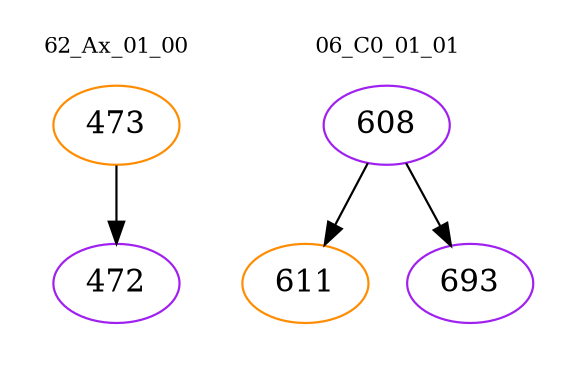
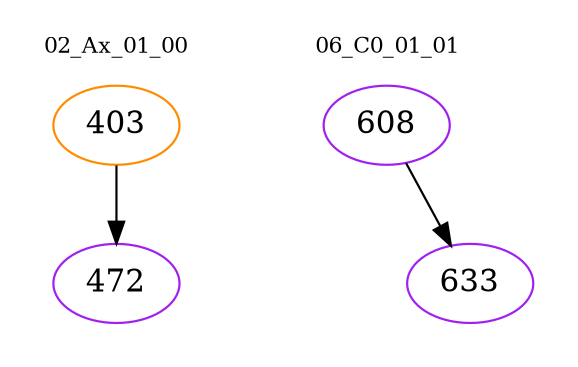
cluster "62_Ax_01_00": label "62_Ax_01_00" -> "02_Ax_01_00"
node "473": label "473" -> "403"
node "611": removed
node "693": label "693" -> "633"
